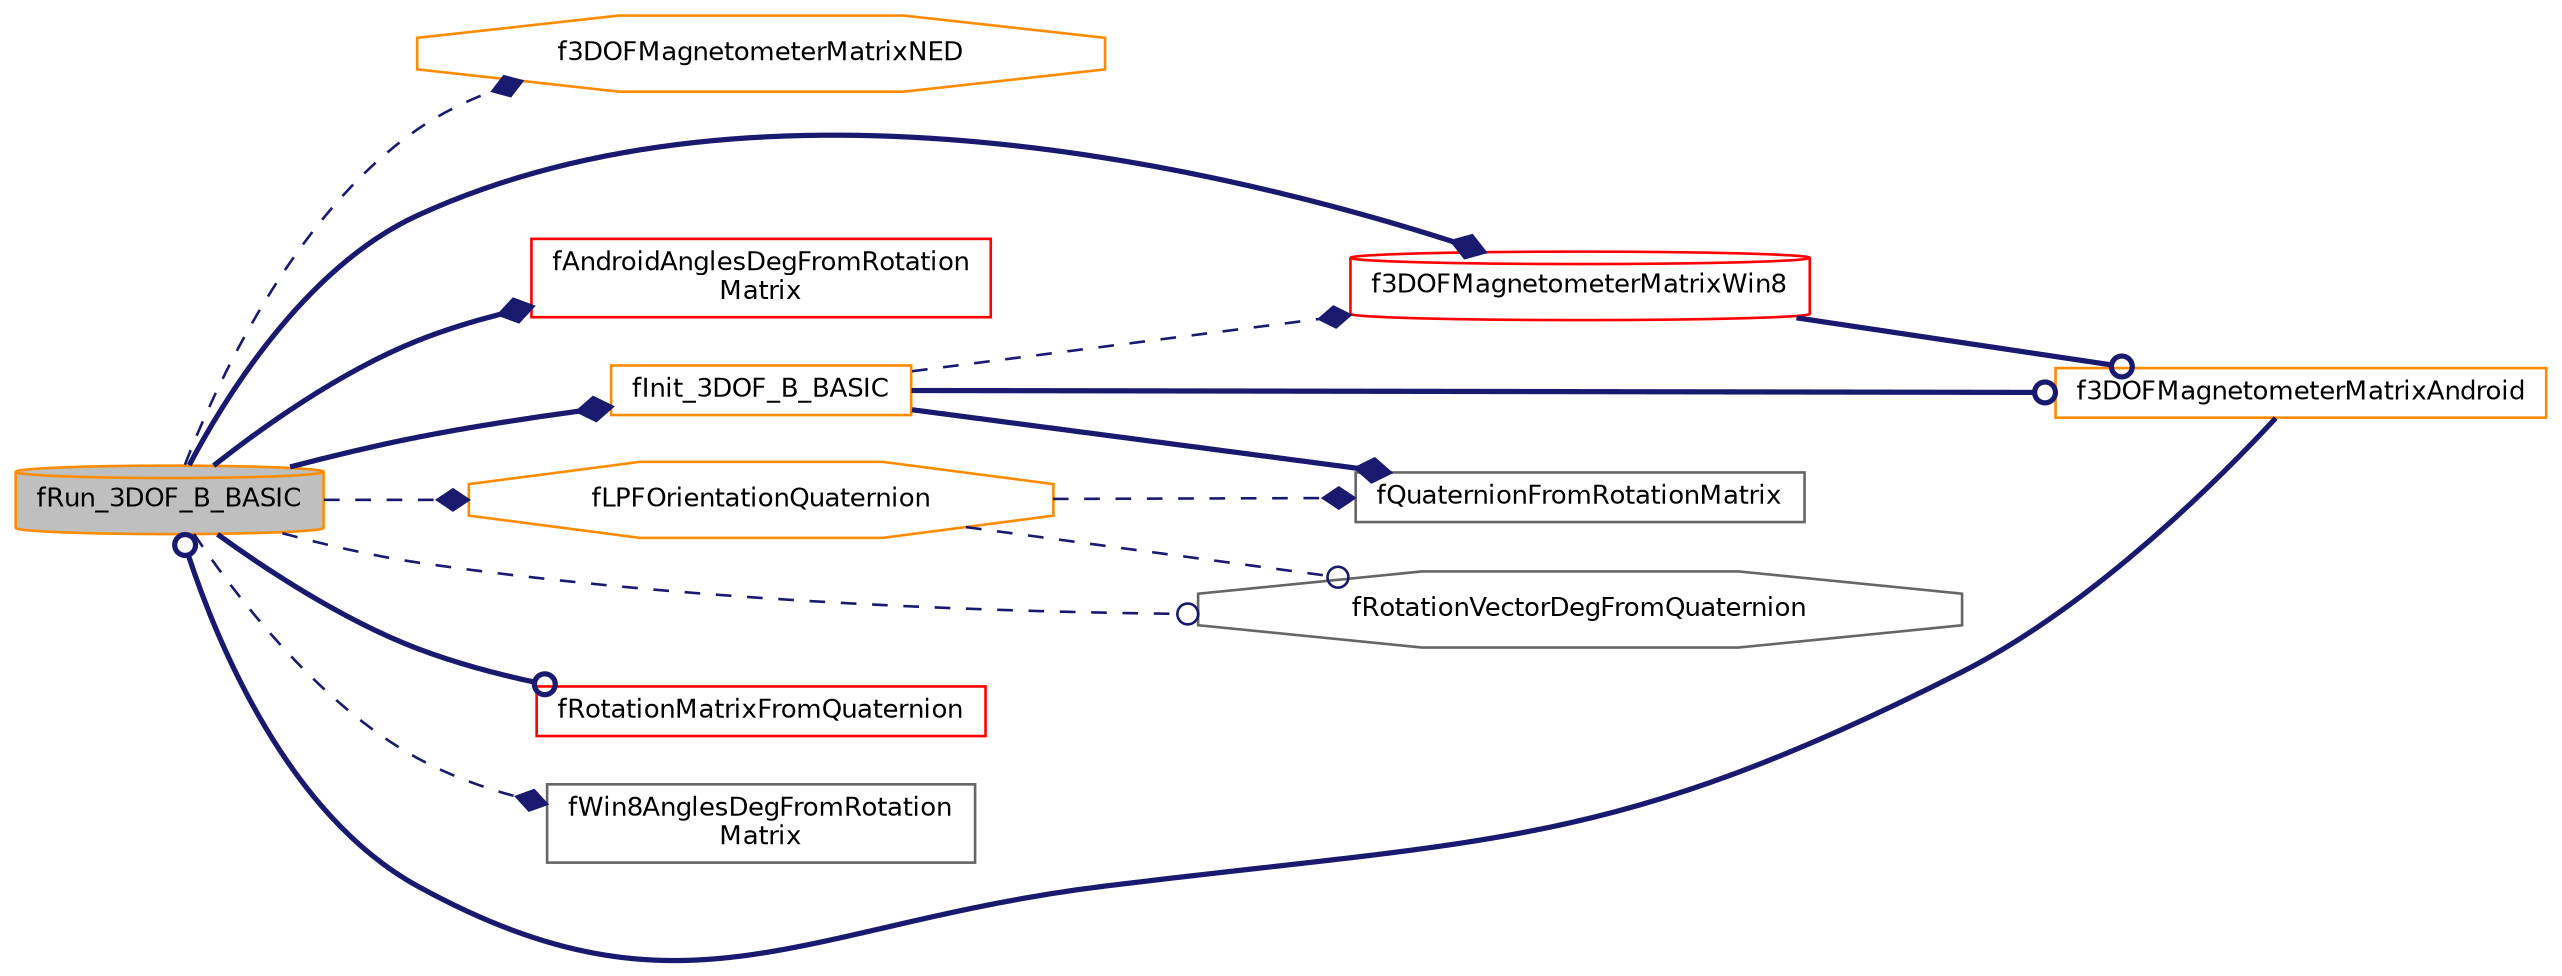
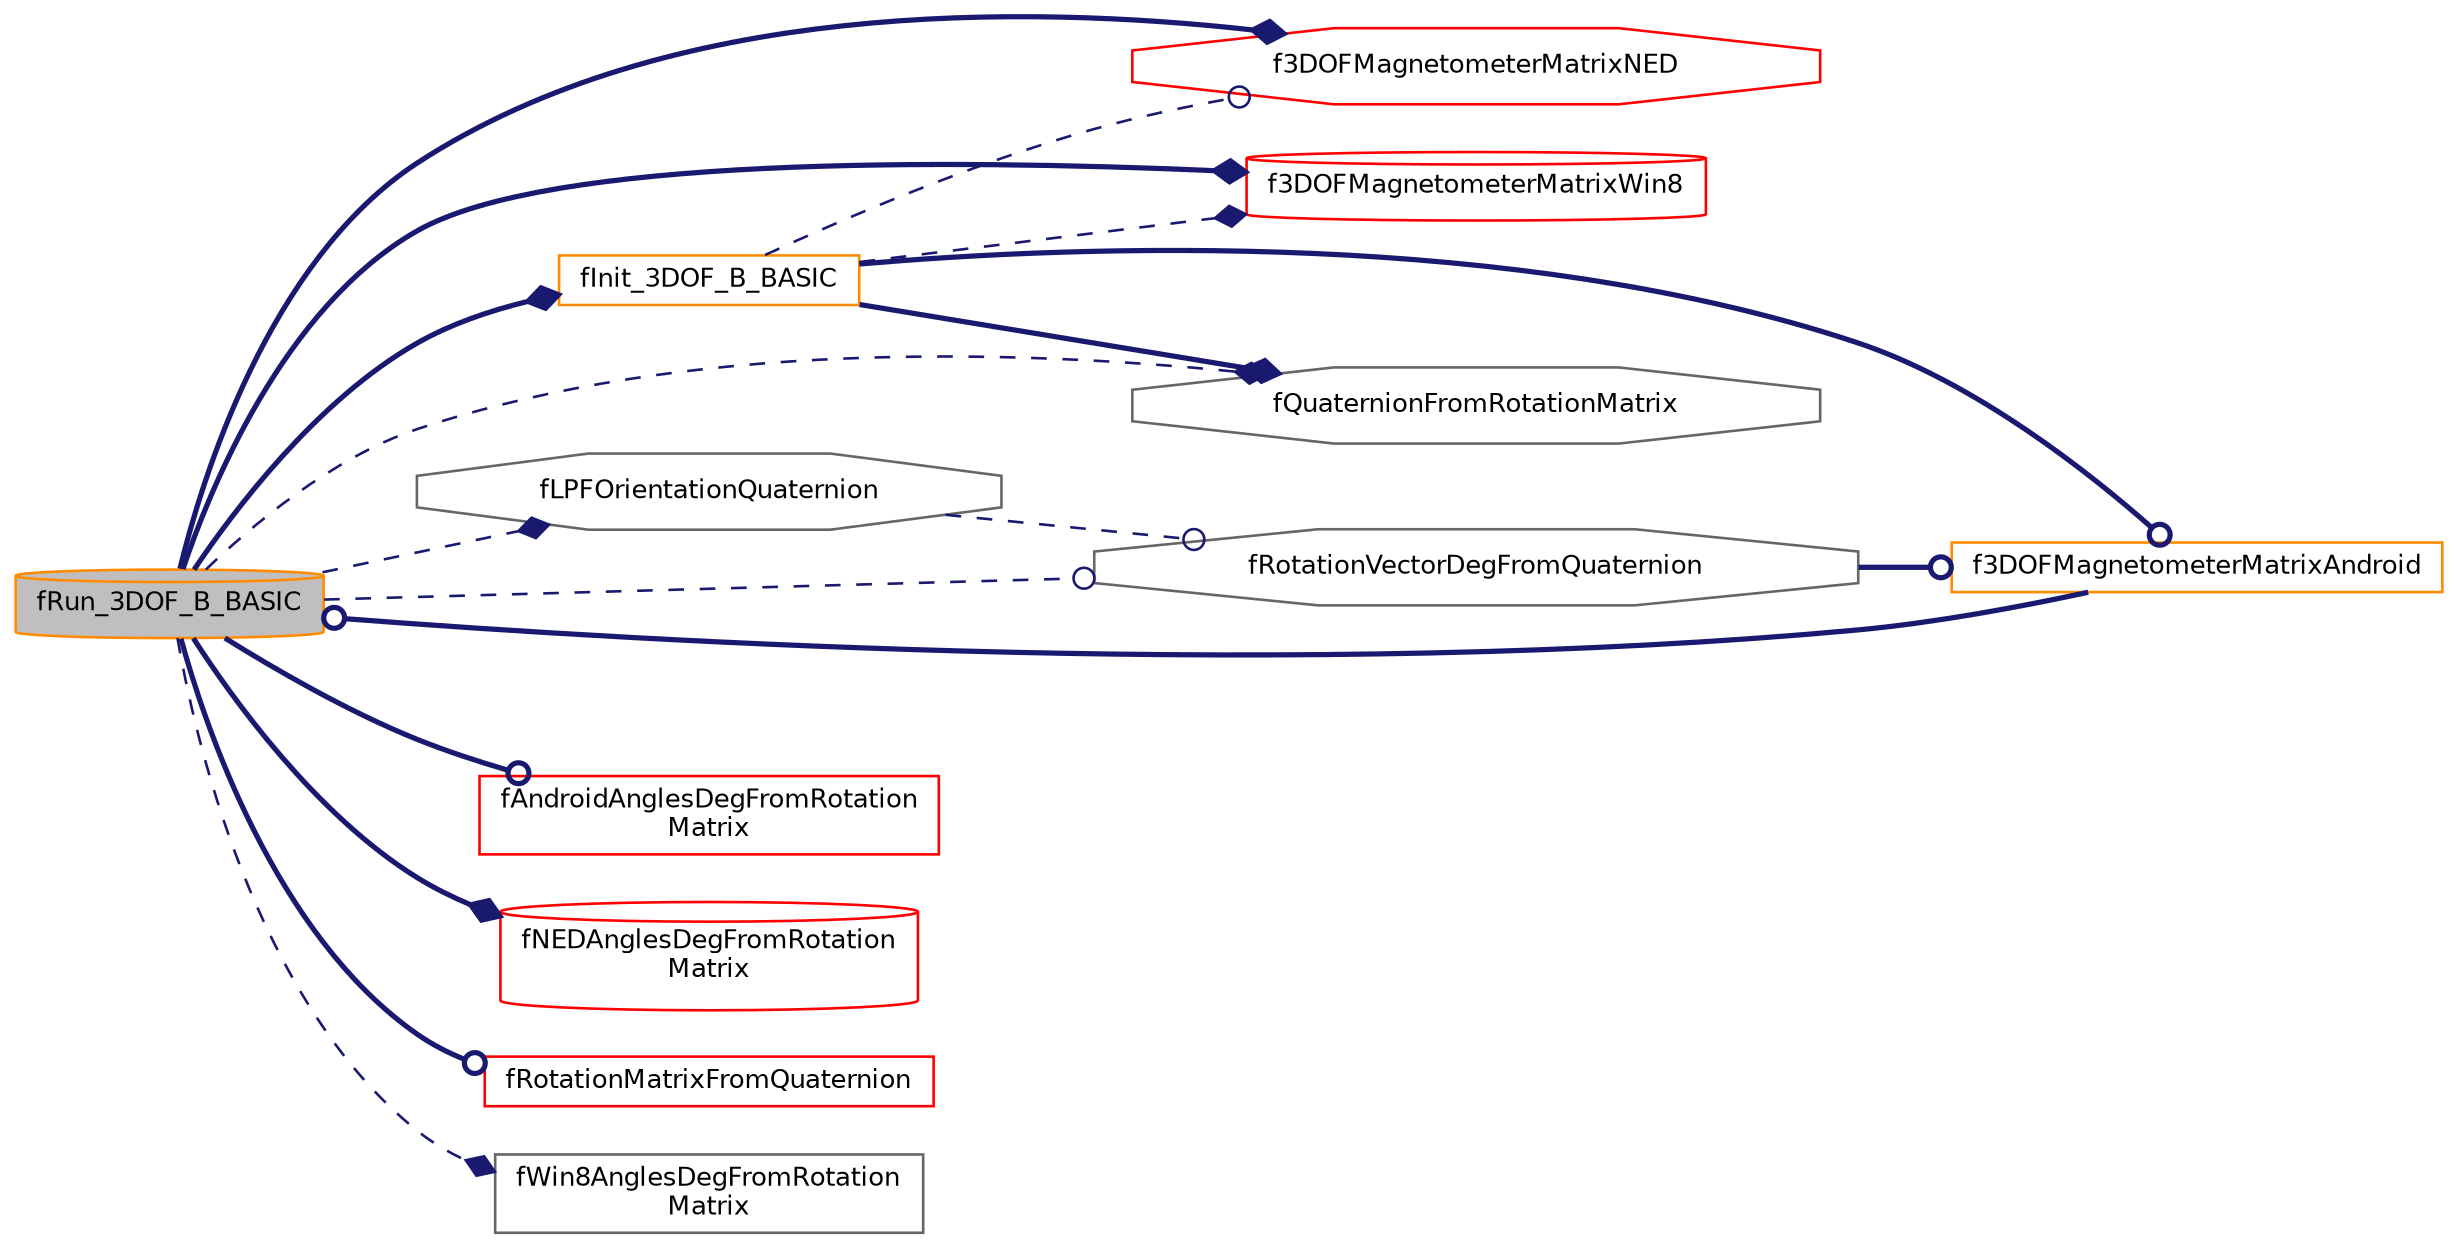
node "f3DOFMagnetometerMatrixNED": color darkorange -> red
edge "fInit_3DOF_B_BASIC" -> "f3DOFMagnetometerMatrixNED": added
edge "fRun_3DOF_B_BASIC" -> "f3DOFMagnetometerMatrixNED": style dashed -> bold
edge "f3DOFMagnetometerMatrixWin8" -> "f3DOFMagnetometerMatrixAndroid": now "fRotationVectorDegFromQuaternion" -> "f3DOFMagnetometerMatrixAndroid"
edge "fRun_3DOF_B_BASIC" -> "fAndroidAnglesDegFromRotation Matrix": arrowhead diamond -> odot
node "fQuaternionFromRotationMatrix": shape box -> octagon
edge "fLPFOrientationQuaternion" -> "fQuaternionFromRotationMatrix": now "fRun_3DOF_B_BASIC" -> "fQuaternionFromRotationMatrix"
node "fLPFOrientationQuaternion": color darkorange -> gray40
node "fNEDAnglesDegFromRotation Matrix": added
